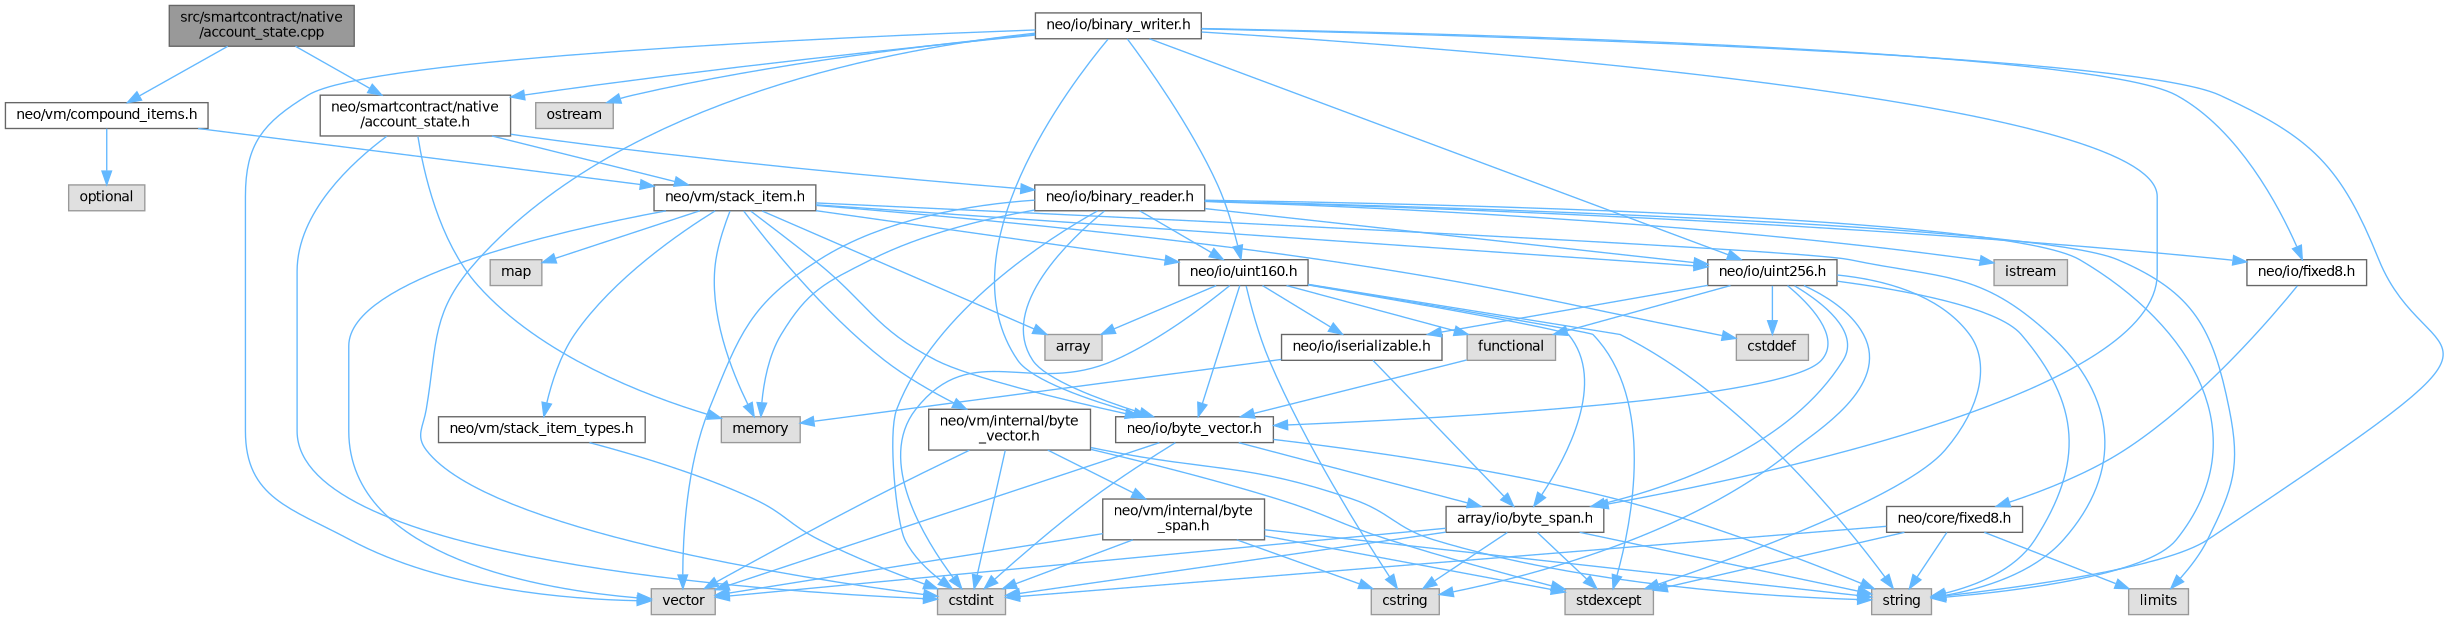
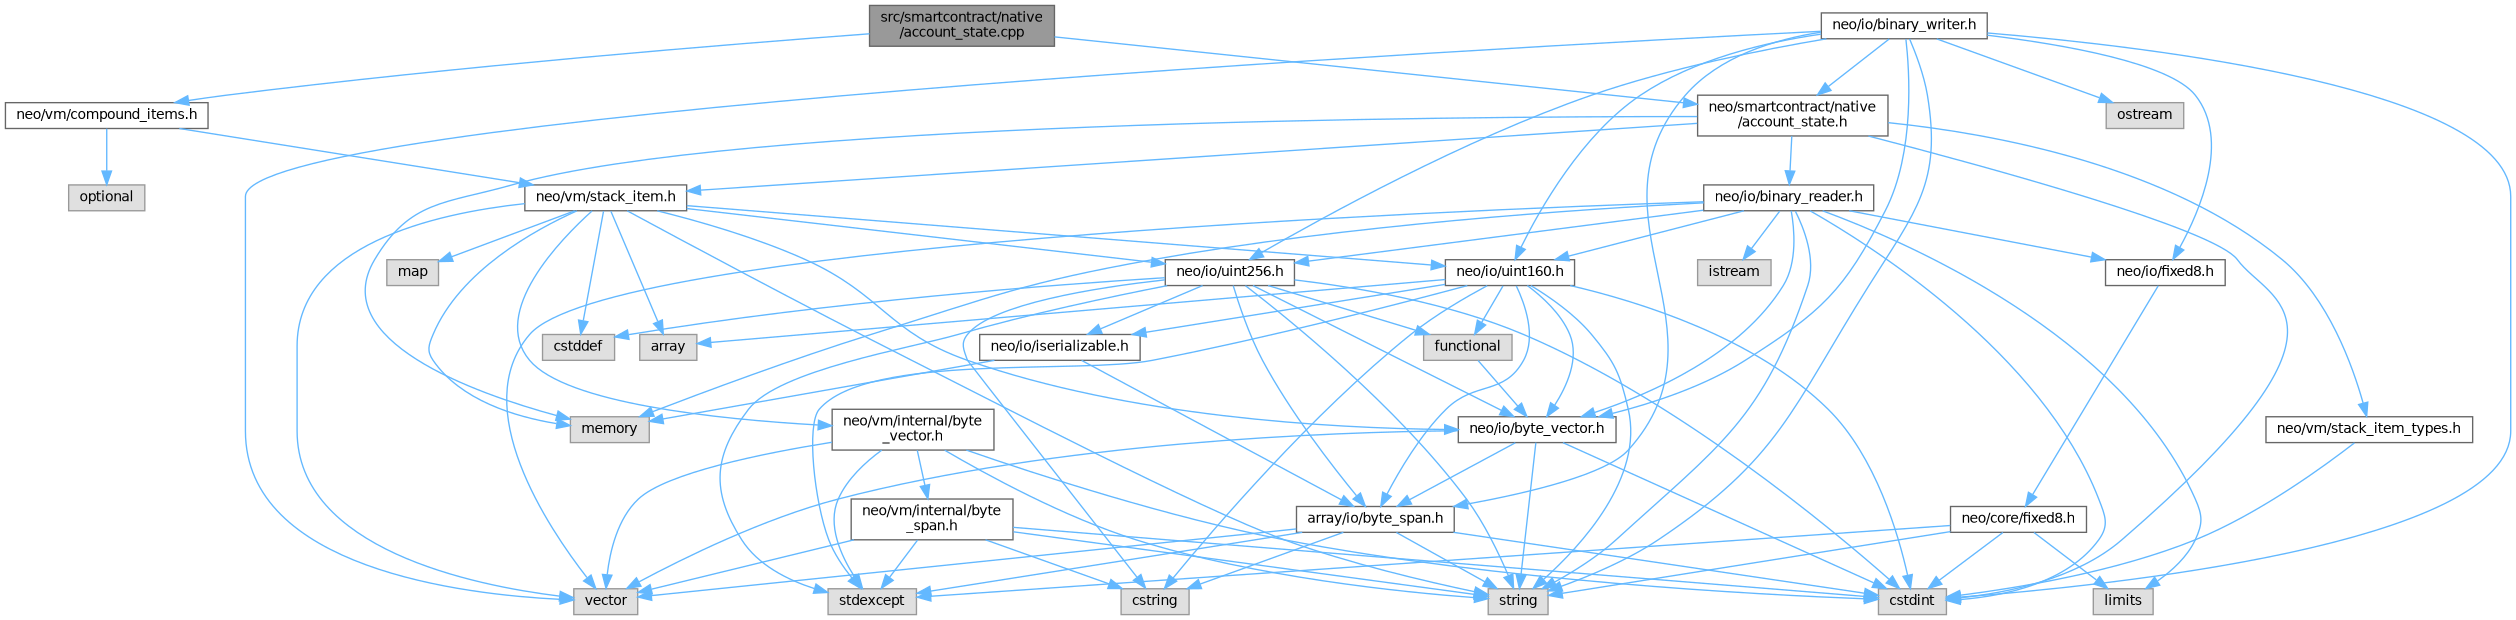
edge "neo/vm/stack_item.h" -> "neo/vm/stack_item_types.h": now "neo/smartcontract/native /account_state.h" -> "neo/vm/stack_item_types.h"
edge "neo/io/uint256.h" -> "cstdint": added
